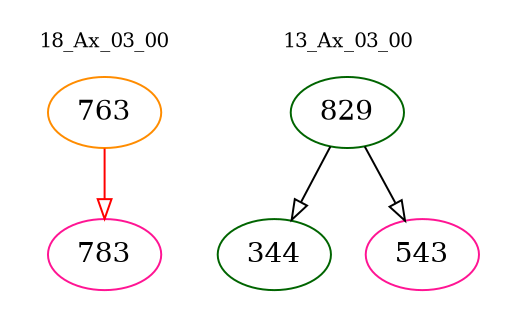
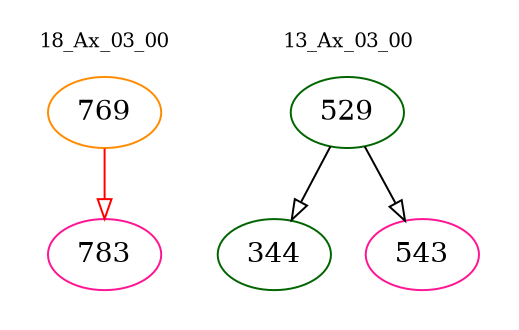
node "763": label "763" -> "769"
node "829": label "829" -> "529"
